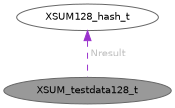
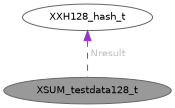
node "XSUM128_hash_t": label "XSUM128_hash_t" -> "XXH128_hash_t"
